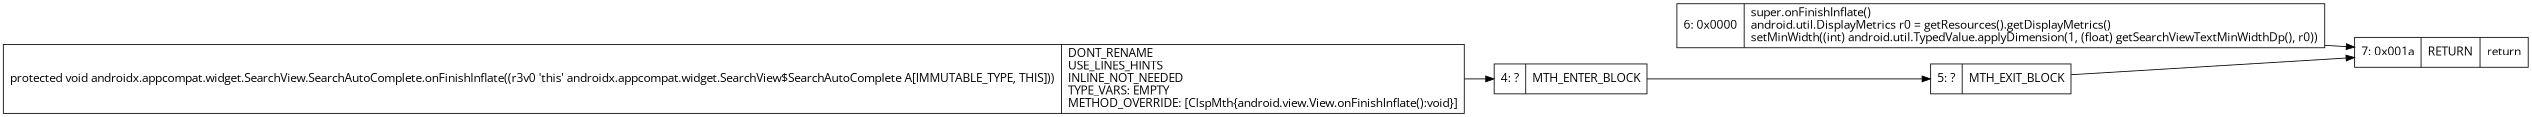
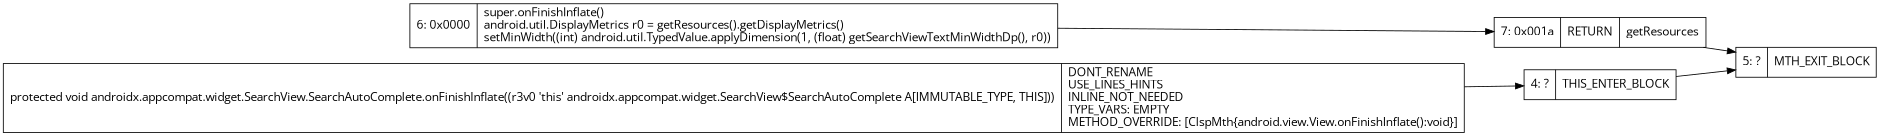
node "7: 0x001a": text "return" -> "getResources"
edge "5: ?" -> "7: 0x001a": reversed
node "4: ?": text "MTH_ENTER_BLOCK" -> "THIS_ENTER_BLOCK"
